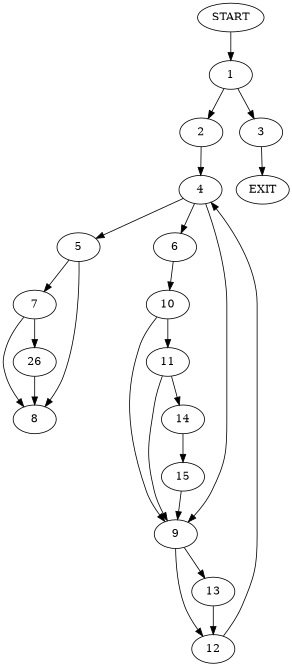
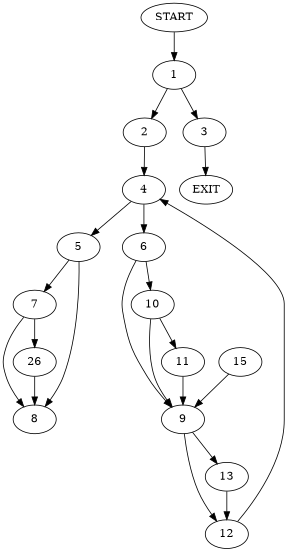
edge "4" -> "9": now "6" -> "9"
node "14": removed
